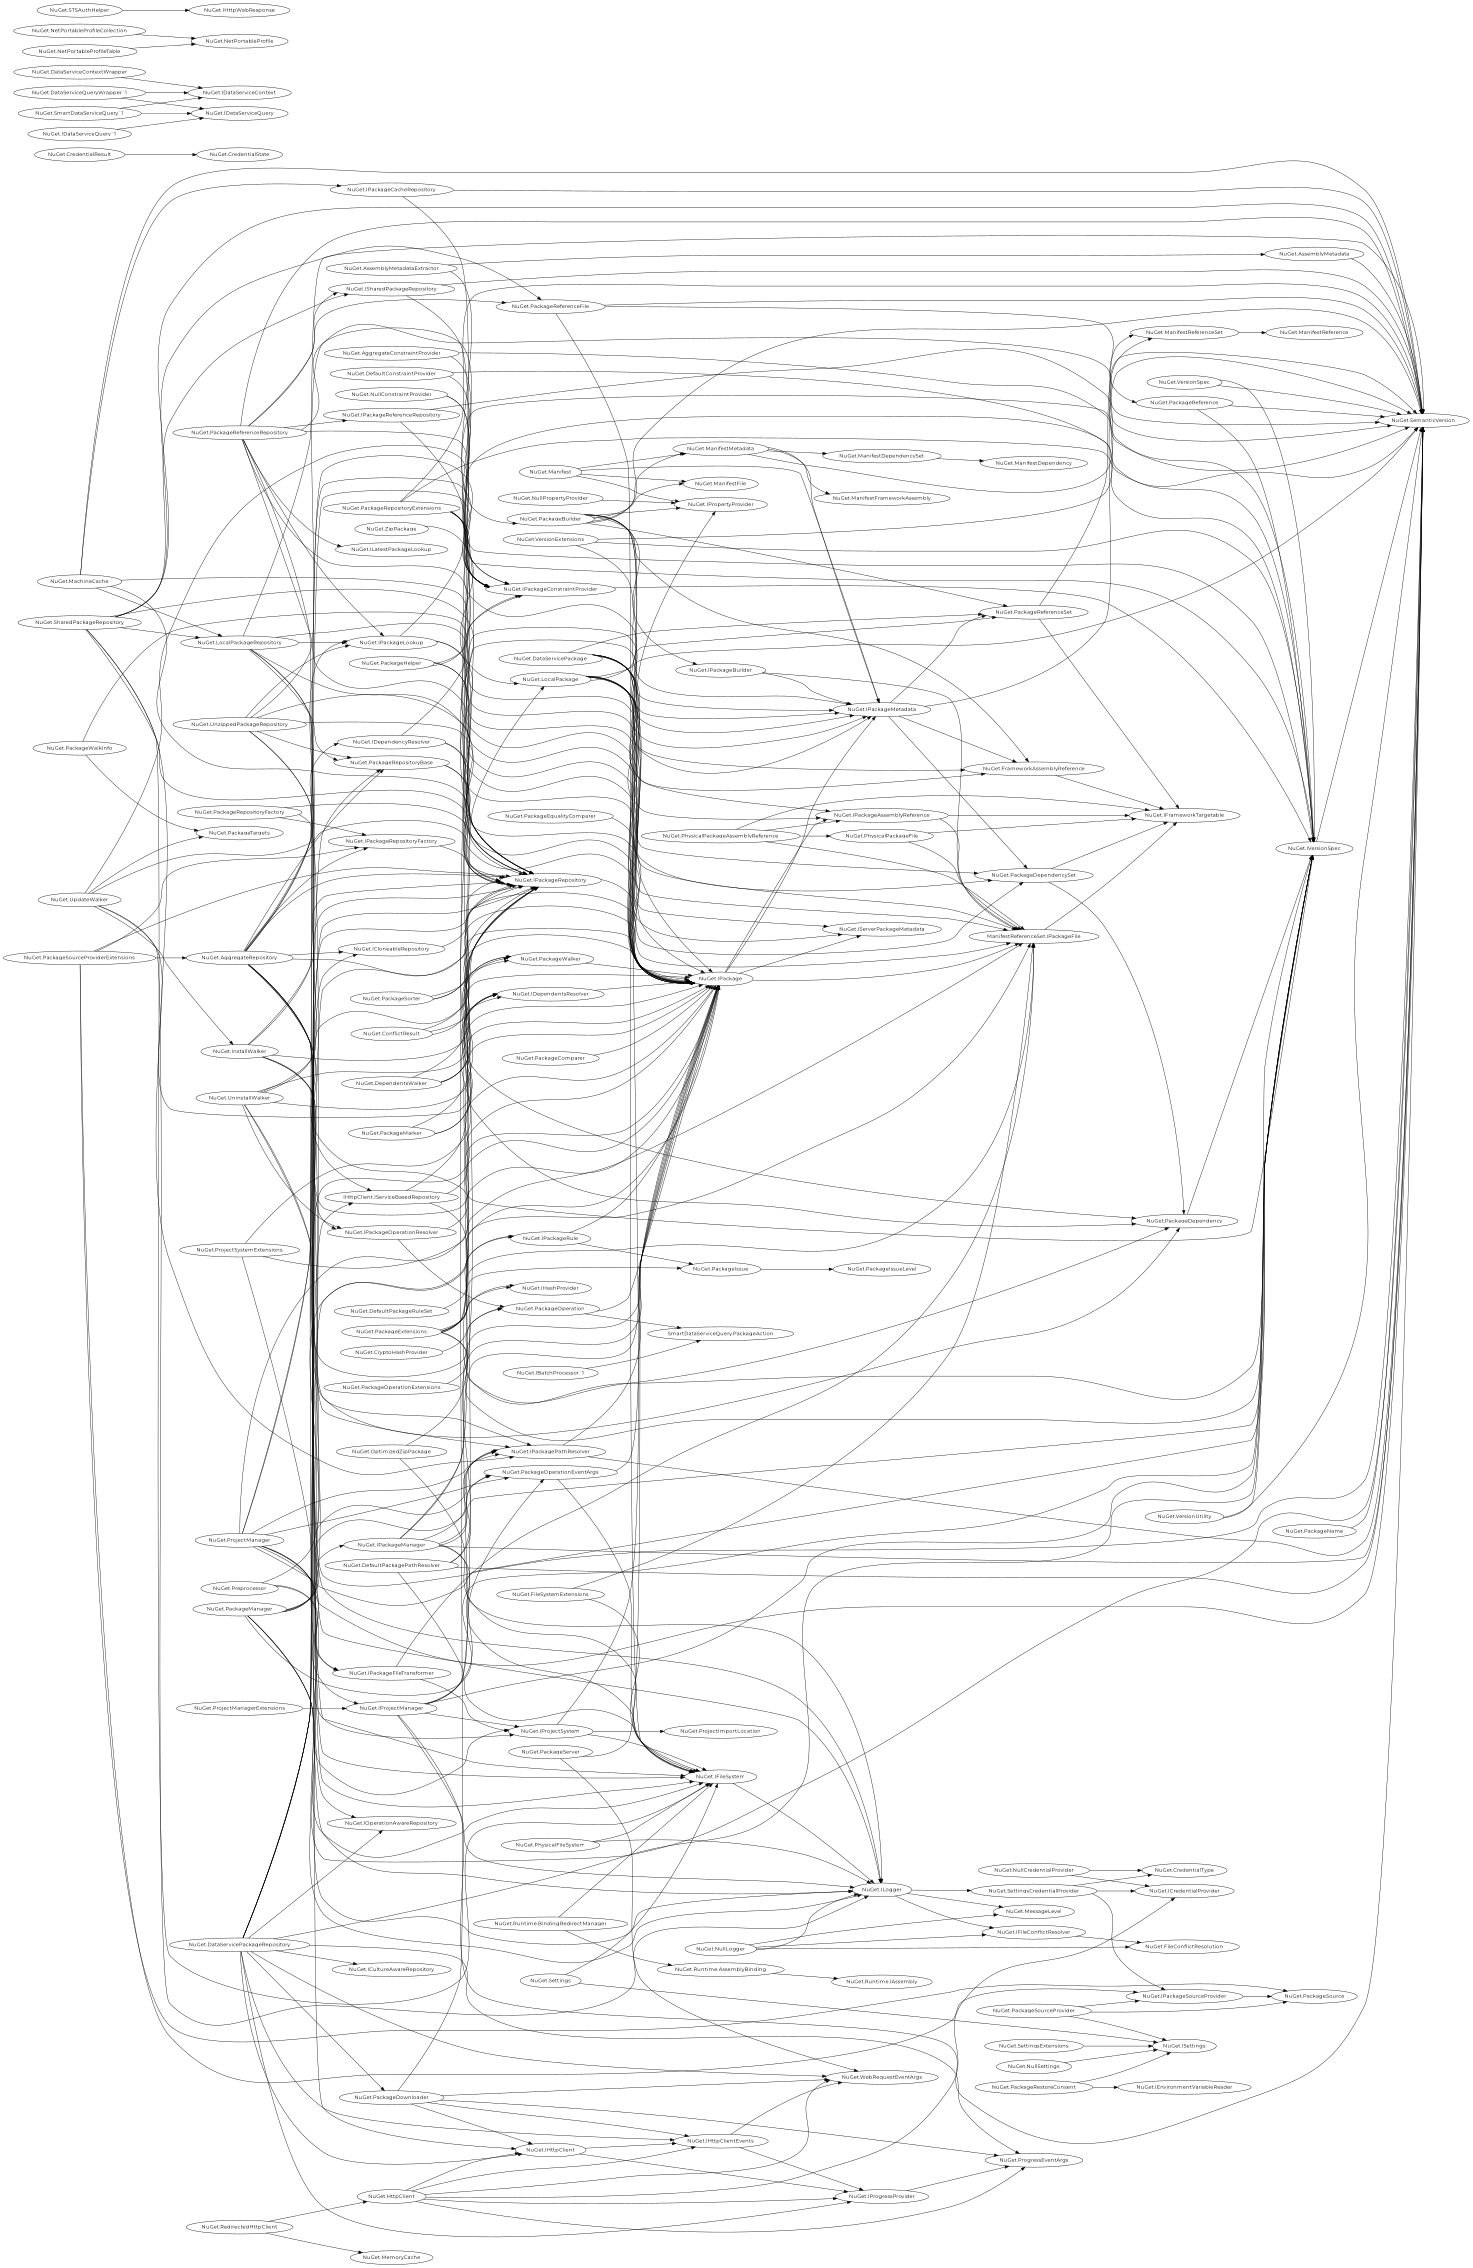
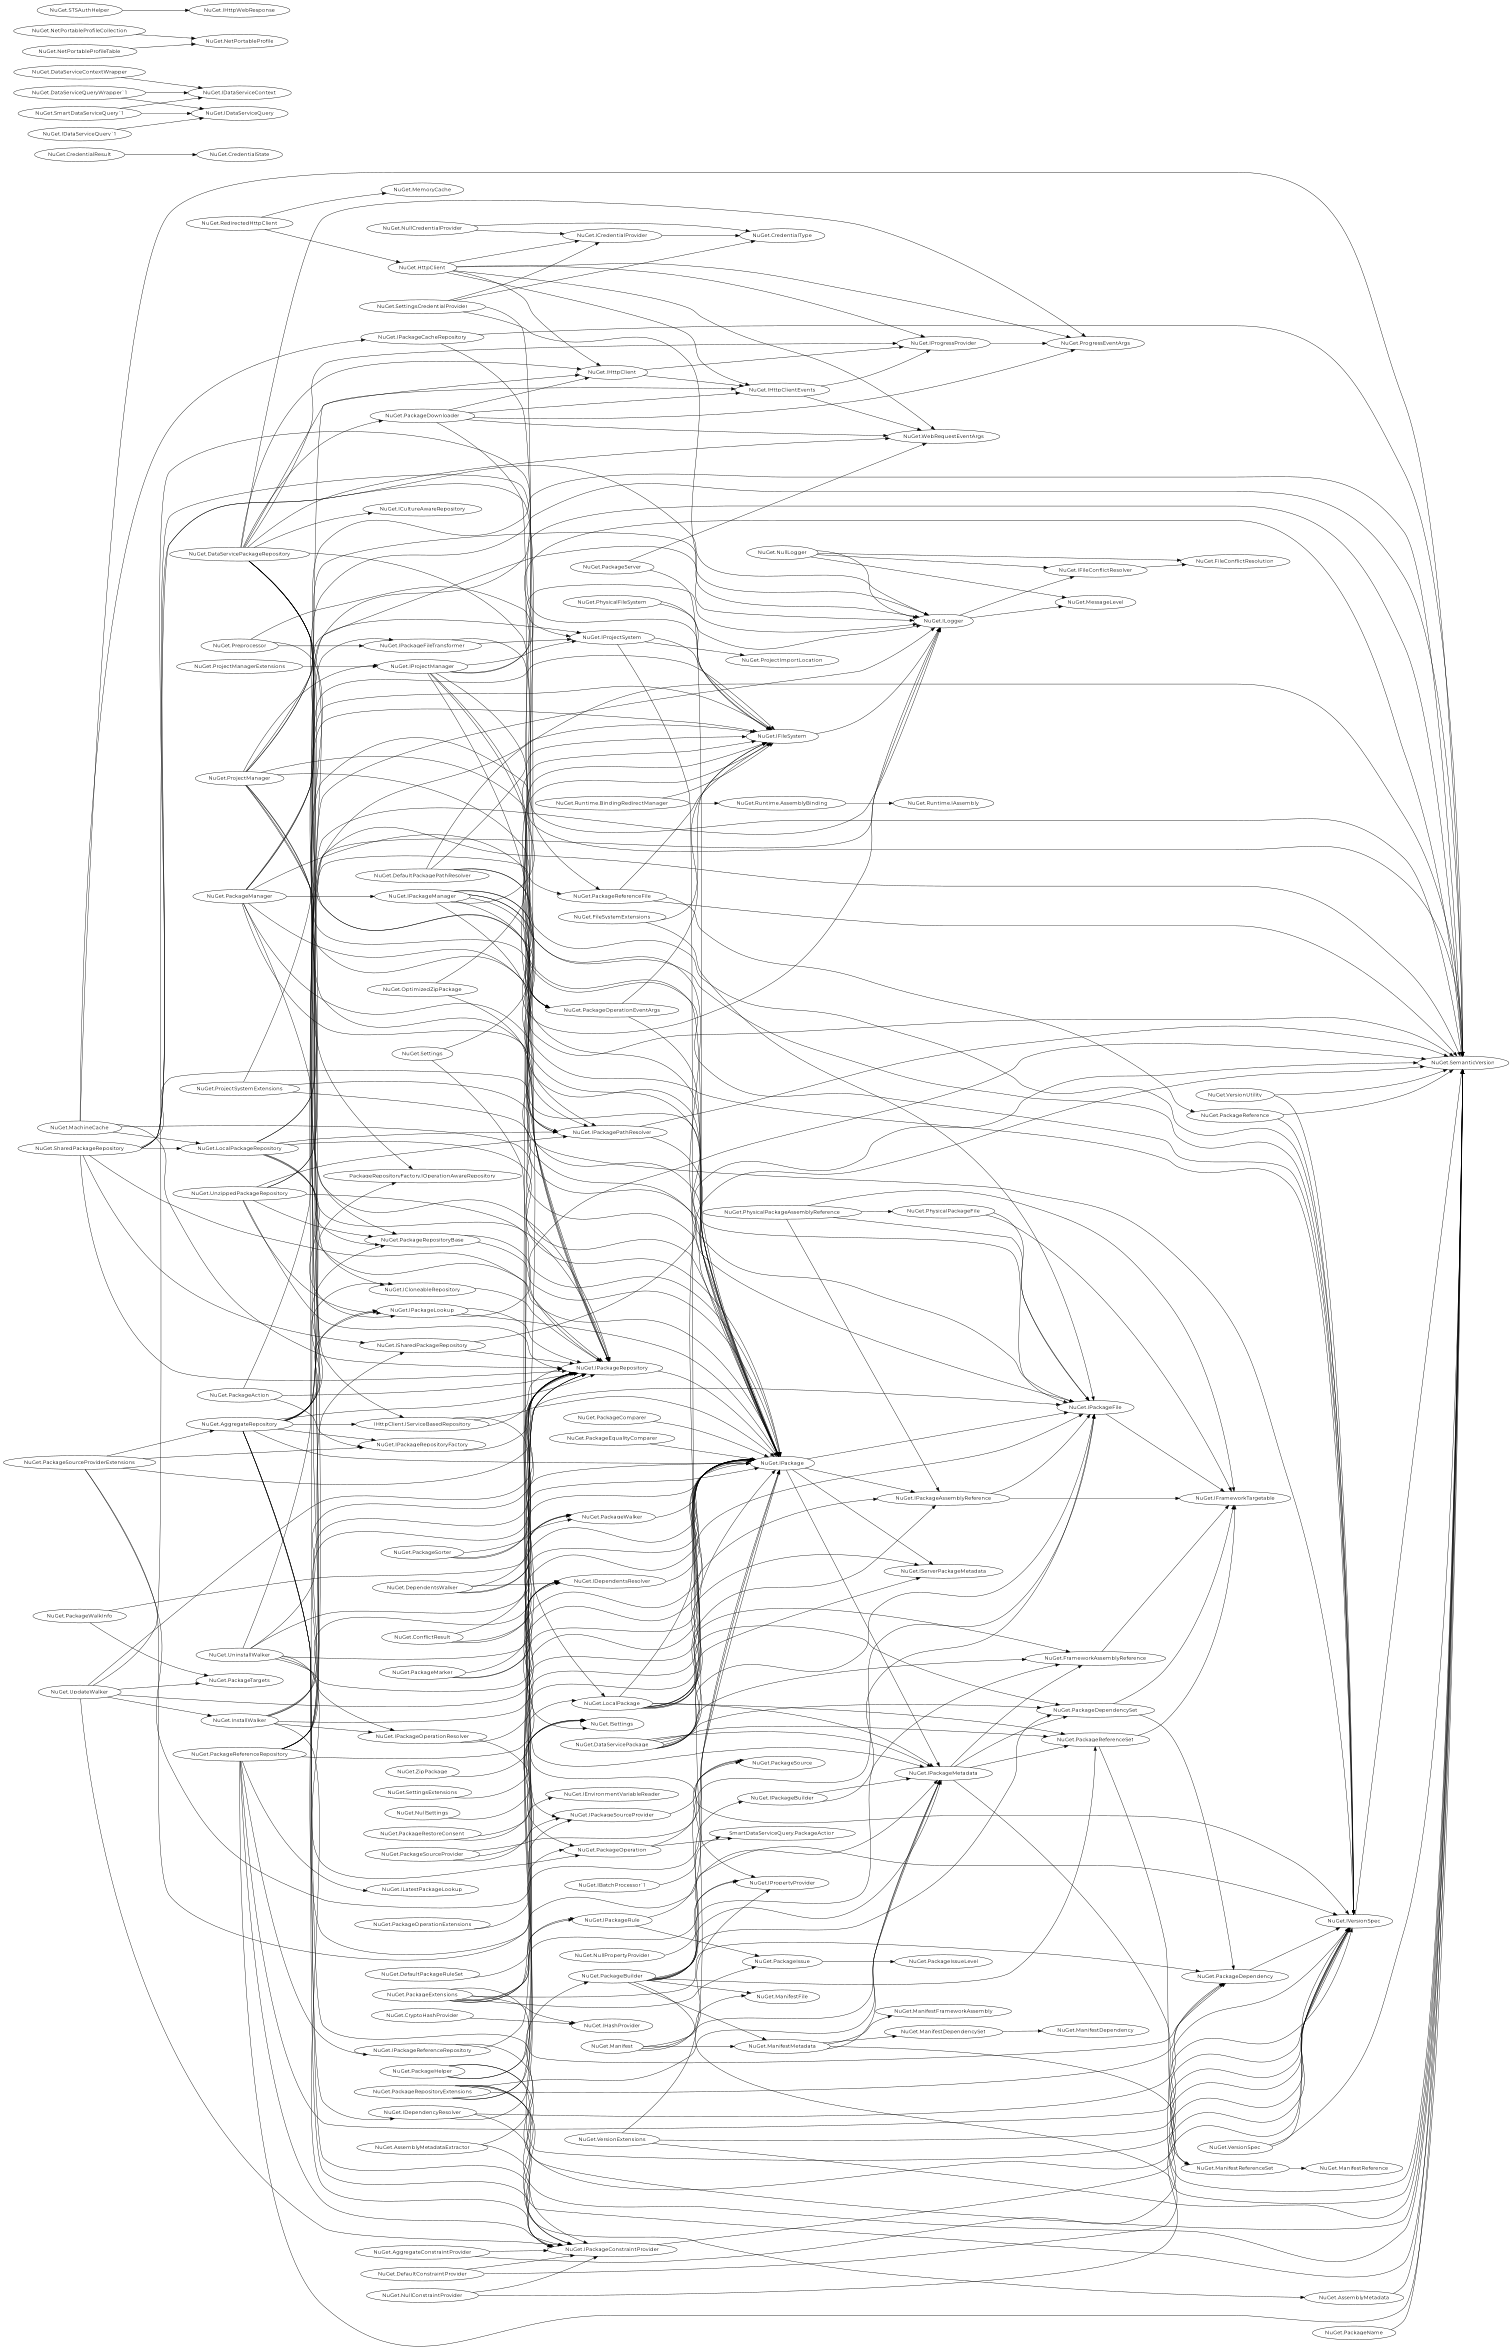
edge "NuGet.ICredentialProvider" -> "NuGet.CredentialType": added
node "NuGet.PackageRepositoryFactory": label "NuGet.PackageRepositoryFactory" -> "NuGet.PackageAction"
node "ManifestReferenceSet.IPackageFile": label "ManifestReferenceSet.IPackageFile" -> "NuGet.IPackageFile"
node "NuGet.IOperationAwareRepository": label "NuGet.IOperationAwareRepository" -> "PackageRepositoryFactory.IOperationAwareRepository"
edge "NuGet.ILogger" -> "NuGet.SettingsCredentialProvider": reversed
